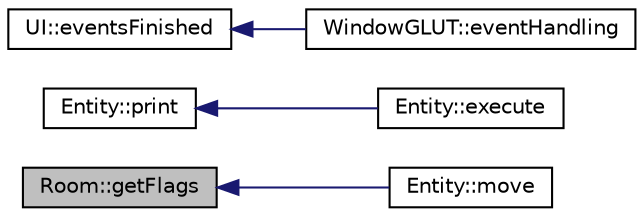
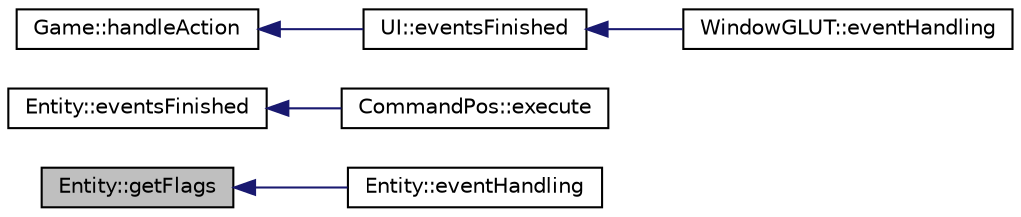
node "Game::handleAction": added
node "Entity::print": label "Entity::print" -> "Entity::eventsFinished"
node "Entity::execute": label "Entity::execute" -> "CommandPos::execute"
node "Room::getFlags": label "Room::getFlags" -> "Entity::getFlags"
node "Entity::move": label "Entity::move" -> "Entity::eventHandling"
